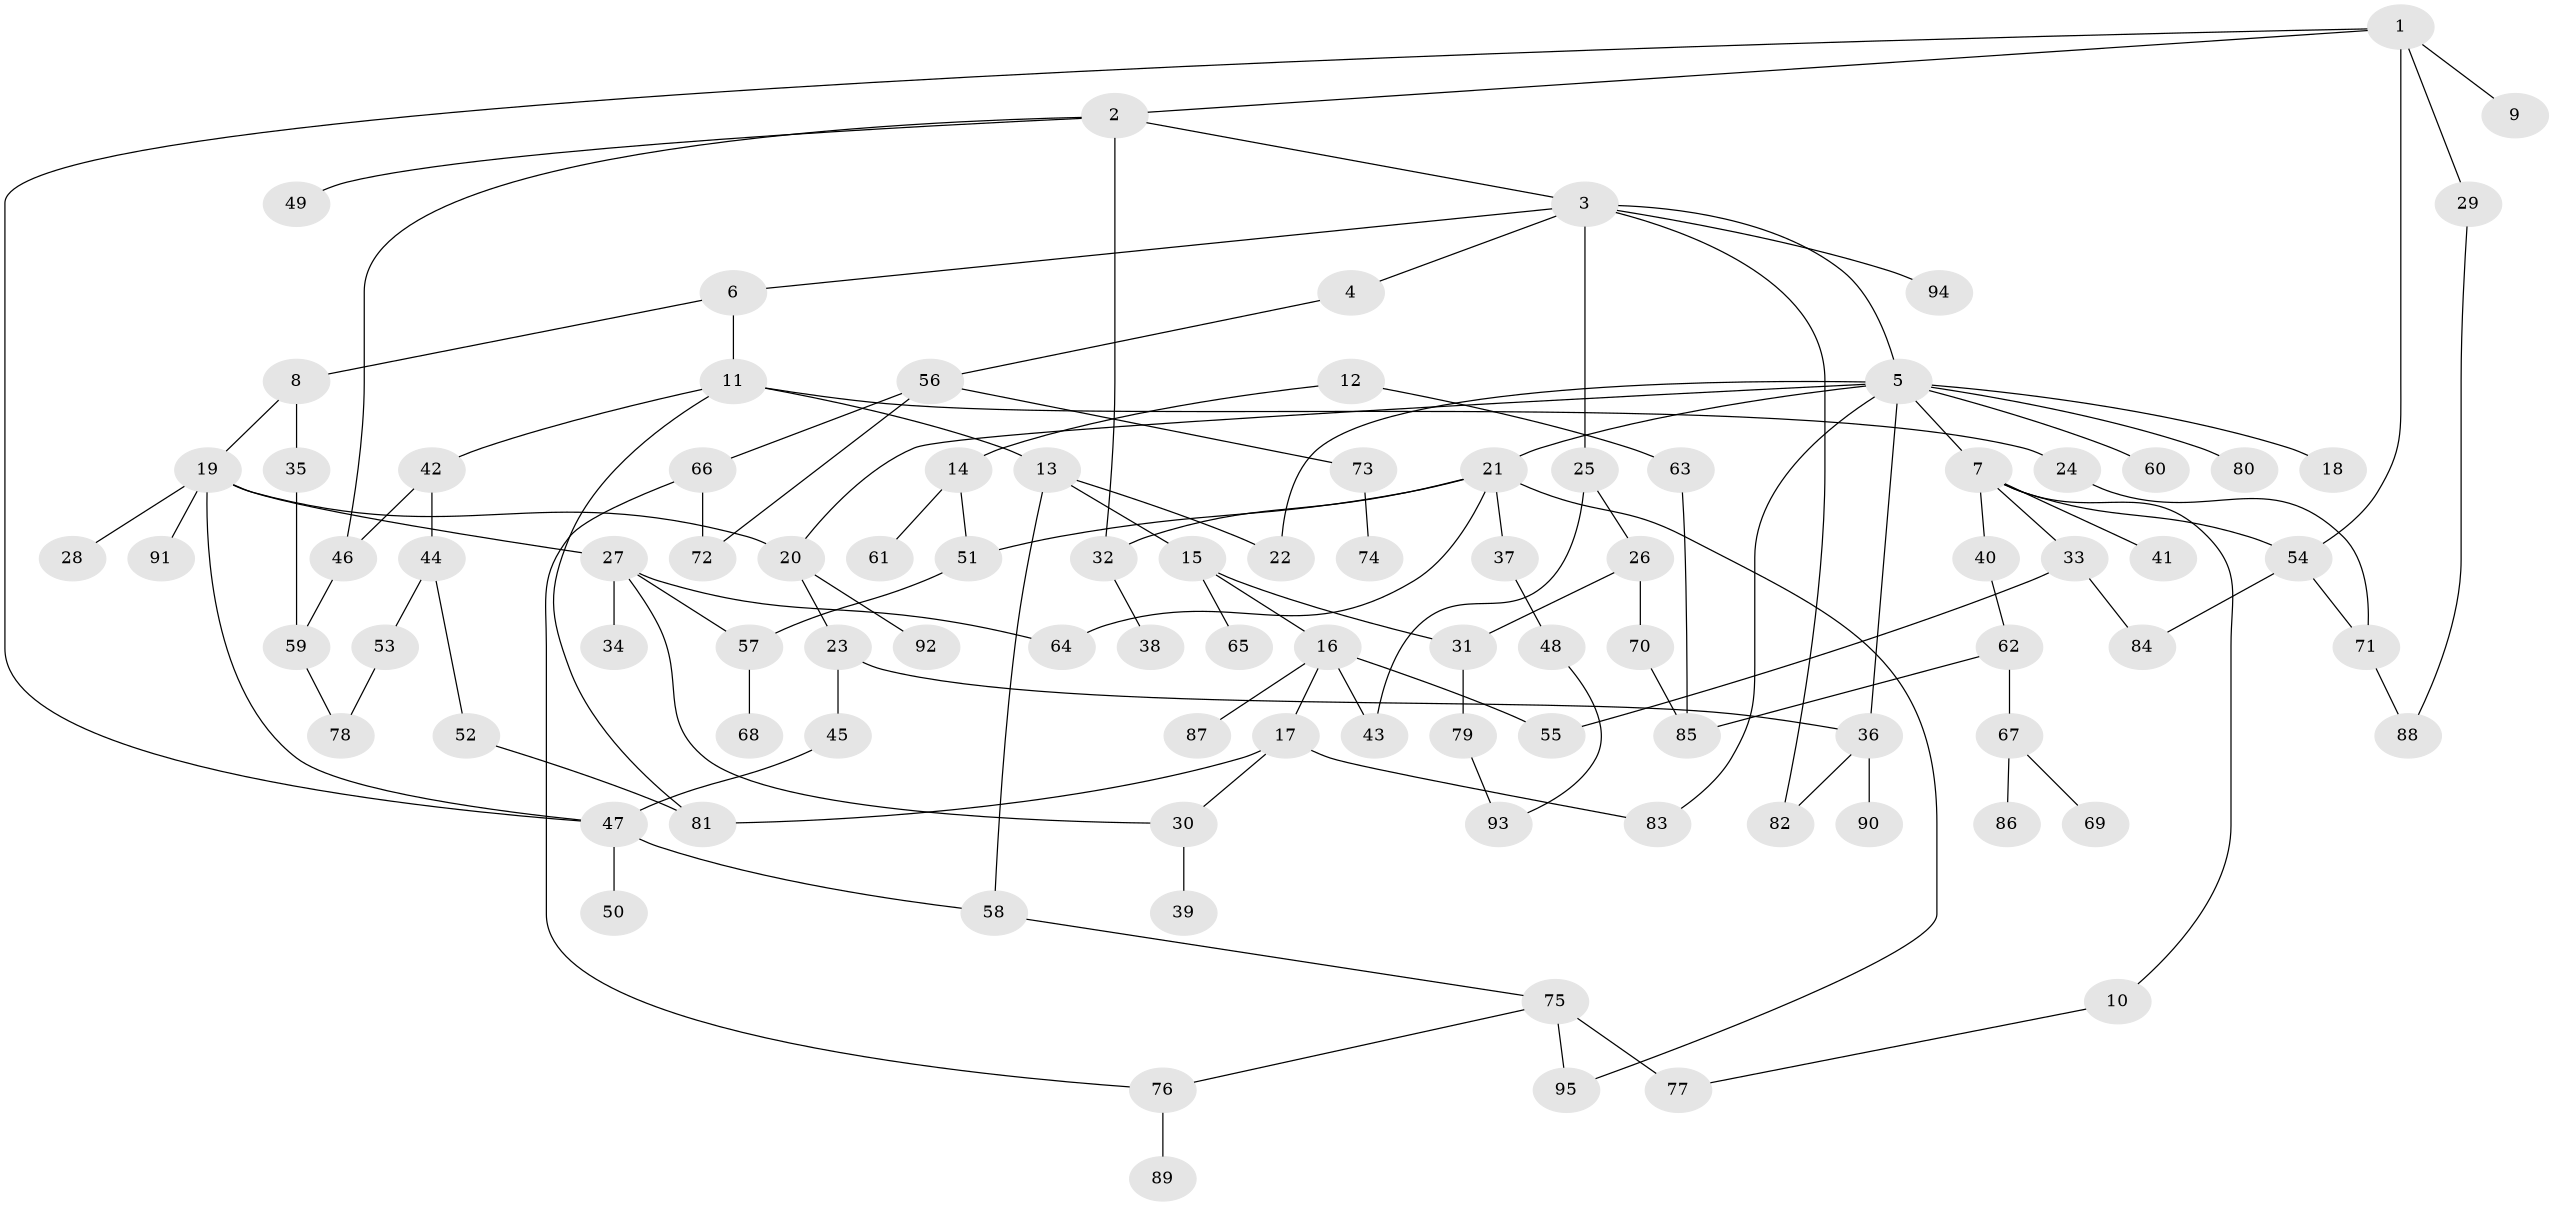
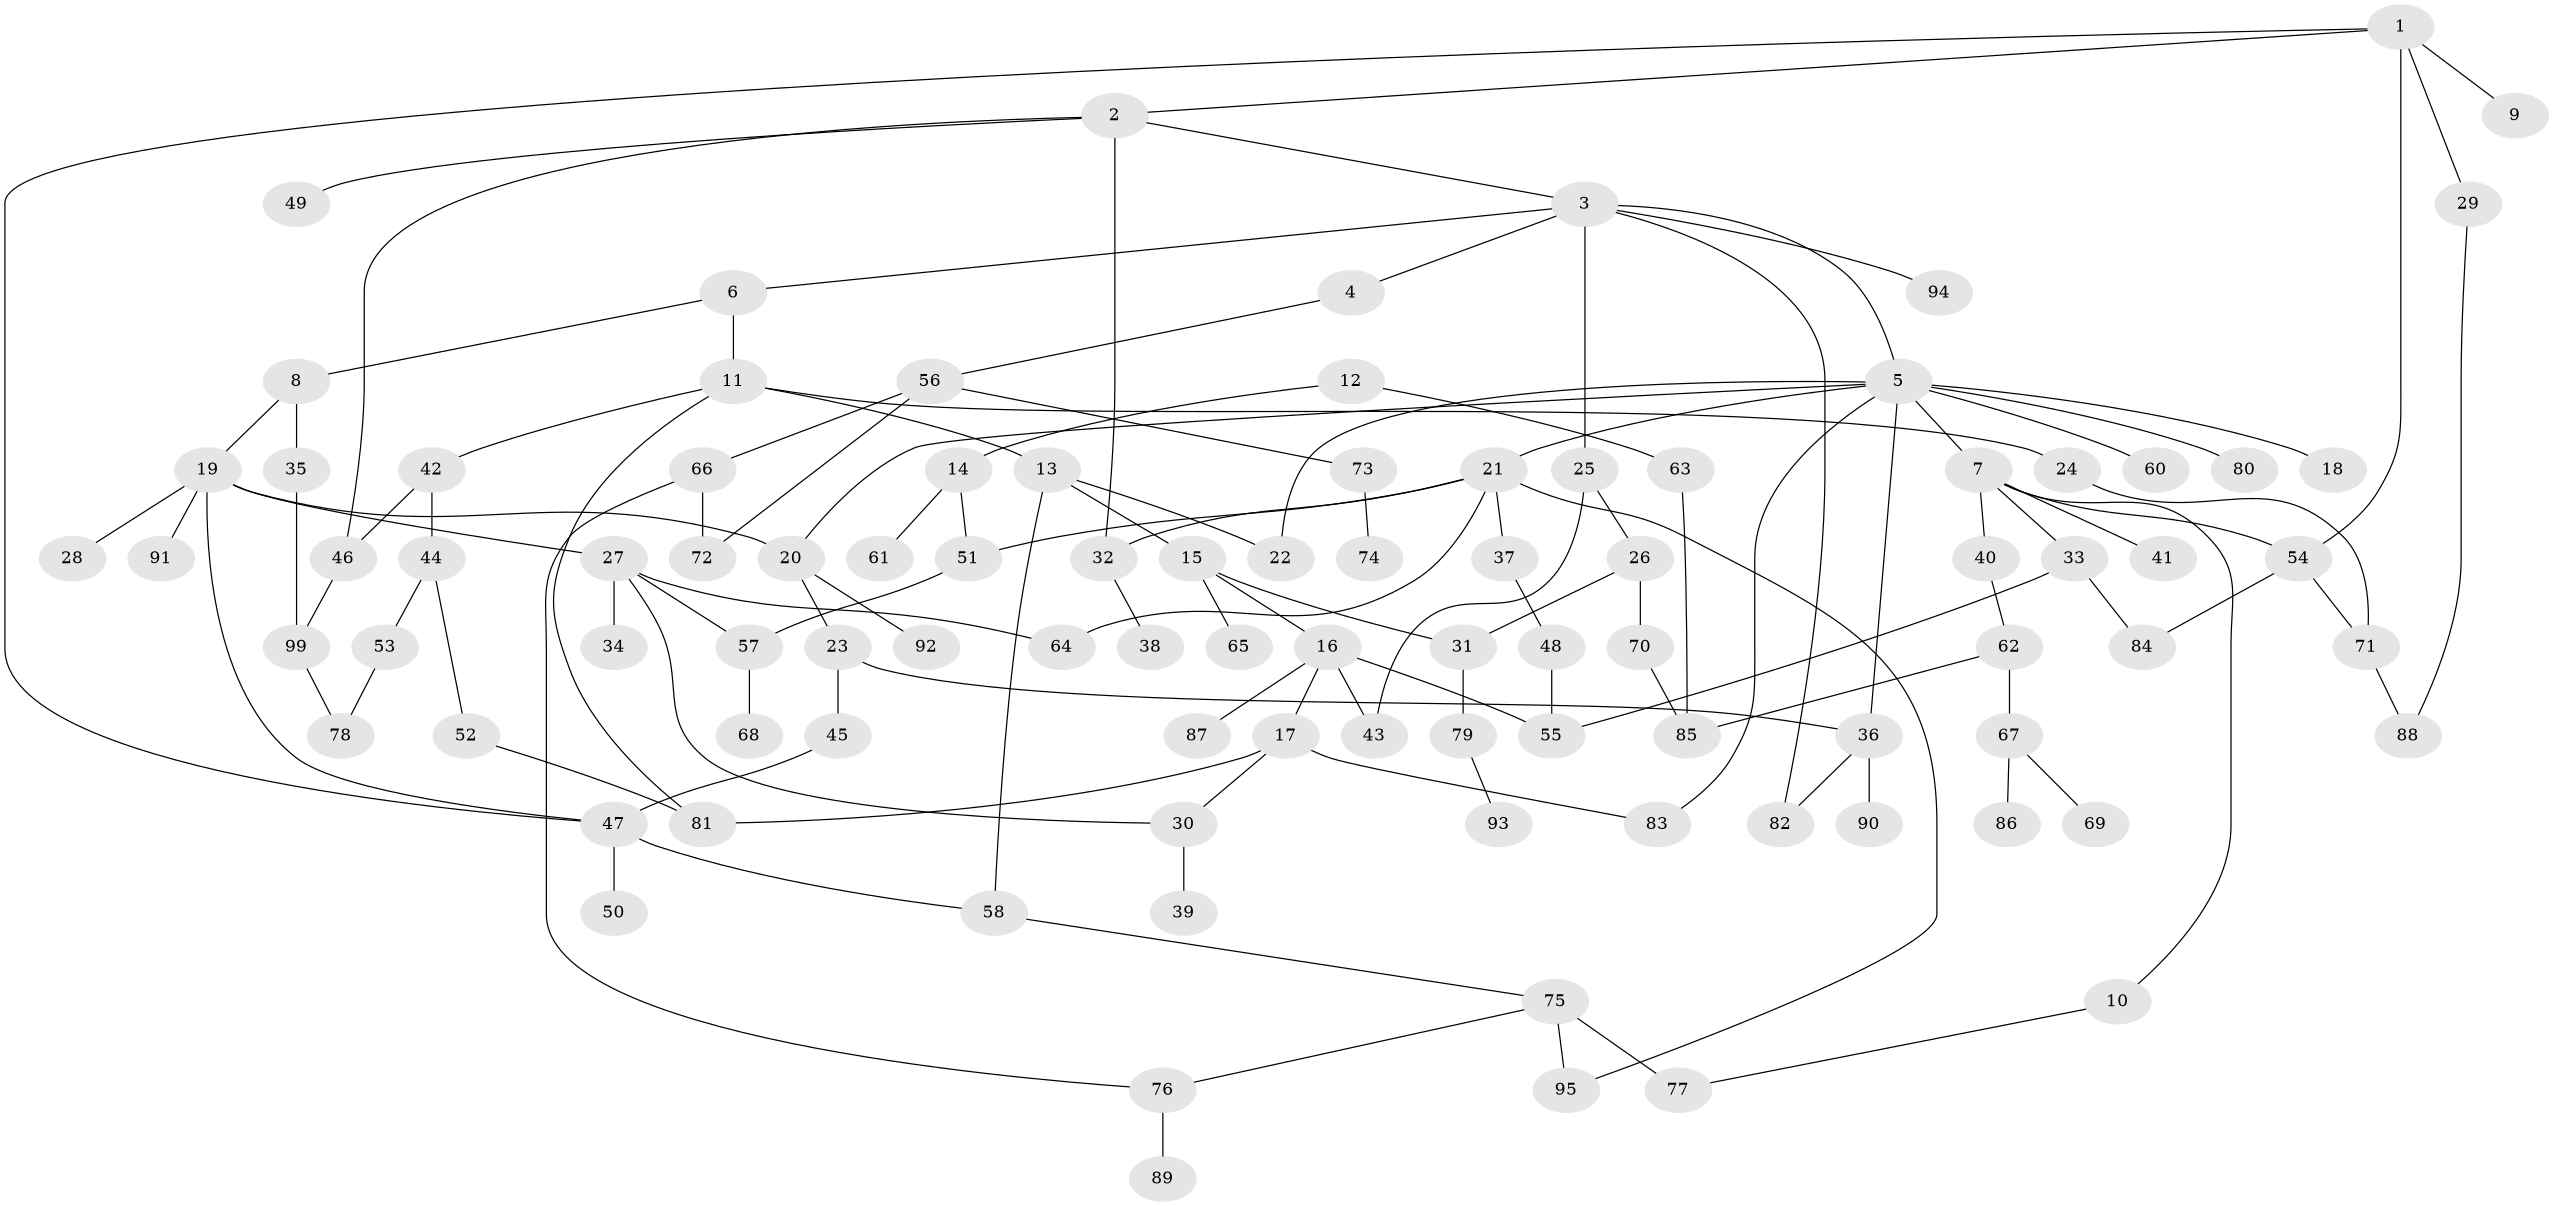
node "59": label "59" -> "99"
edge "48" -- "93": now "48" -- "55"
